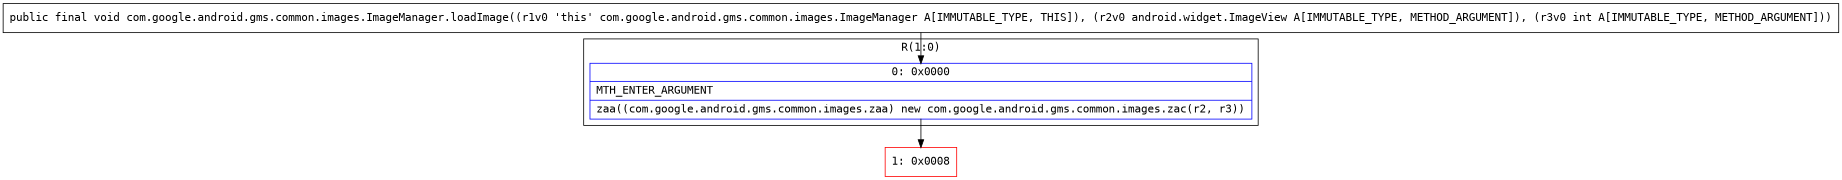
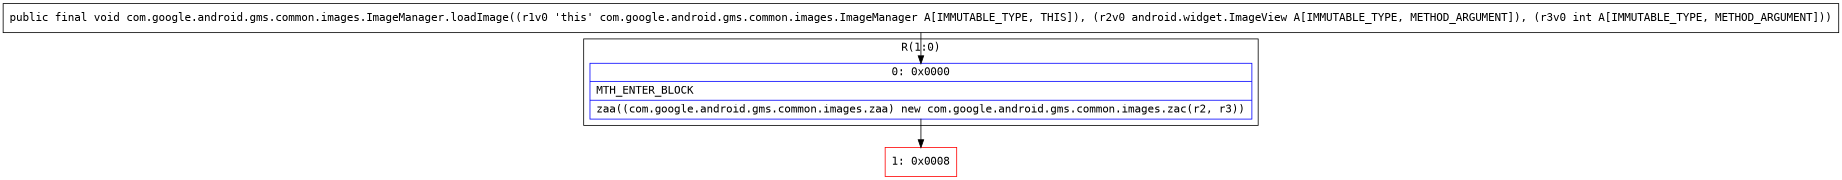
node "0: 0x0000": text "MTH_ENTER_ARGUMENT" -> "MTH_ENTER_BLOCK"
